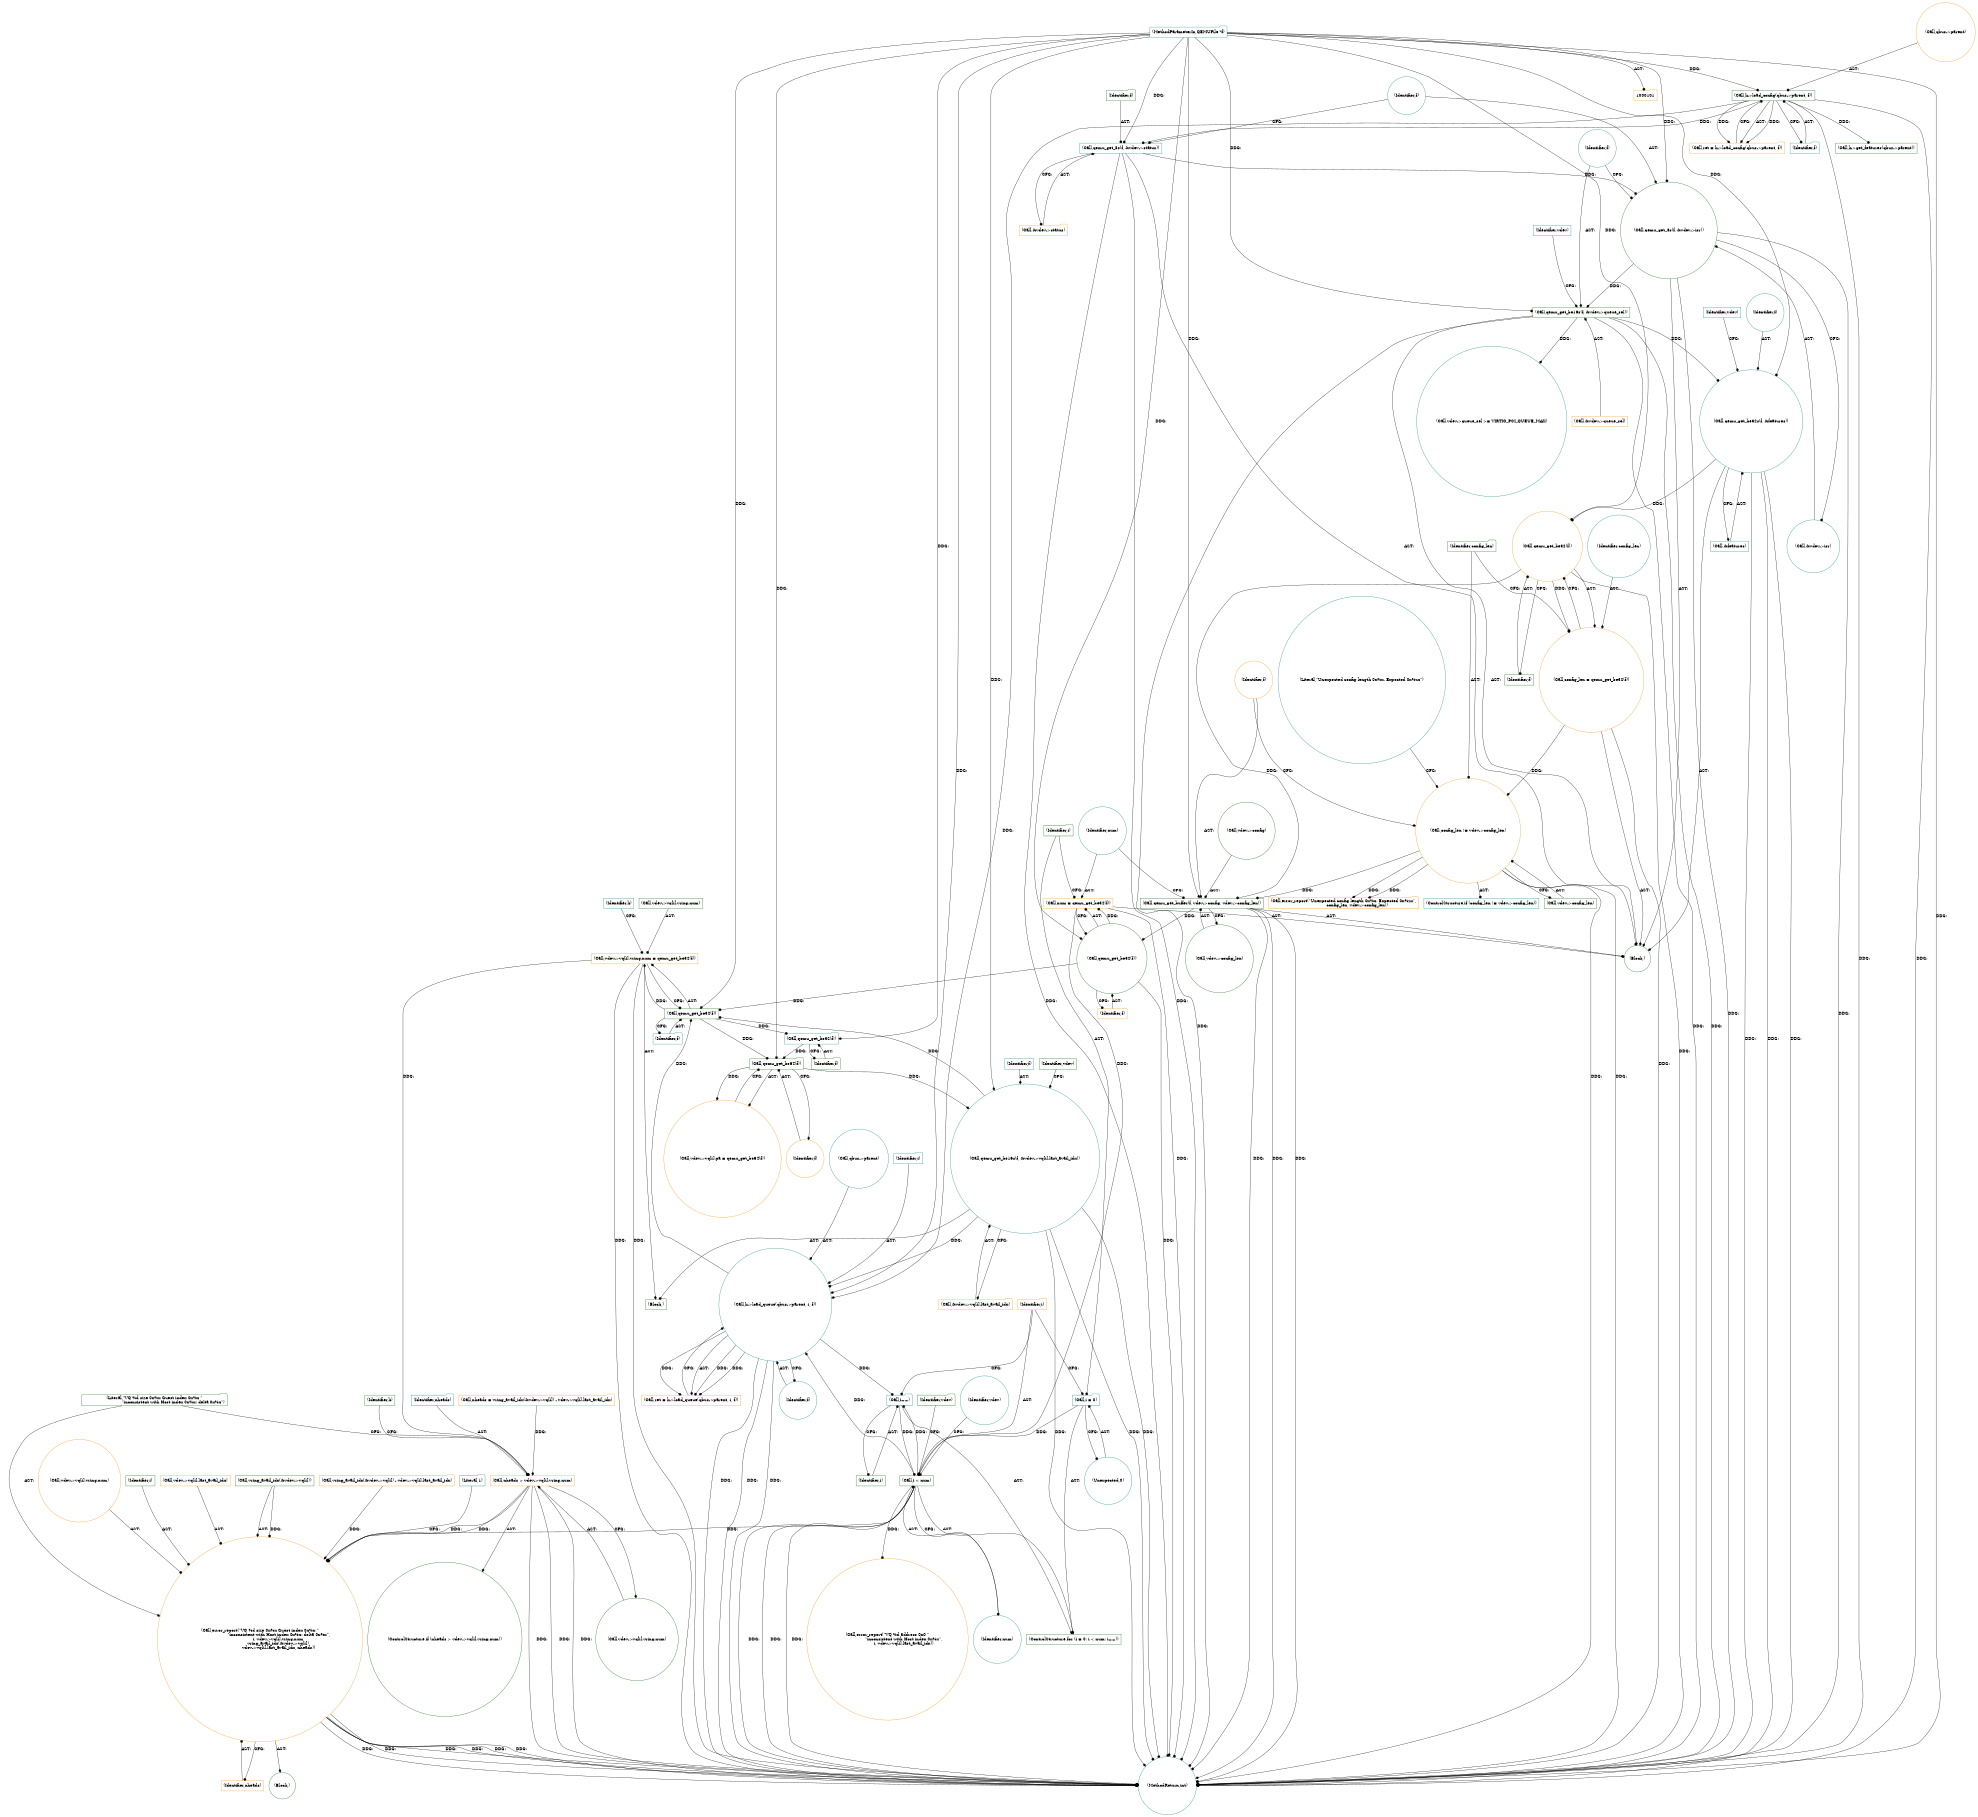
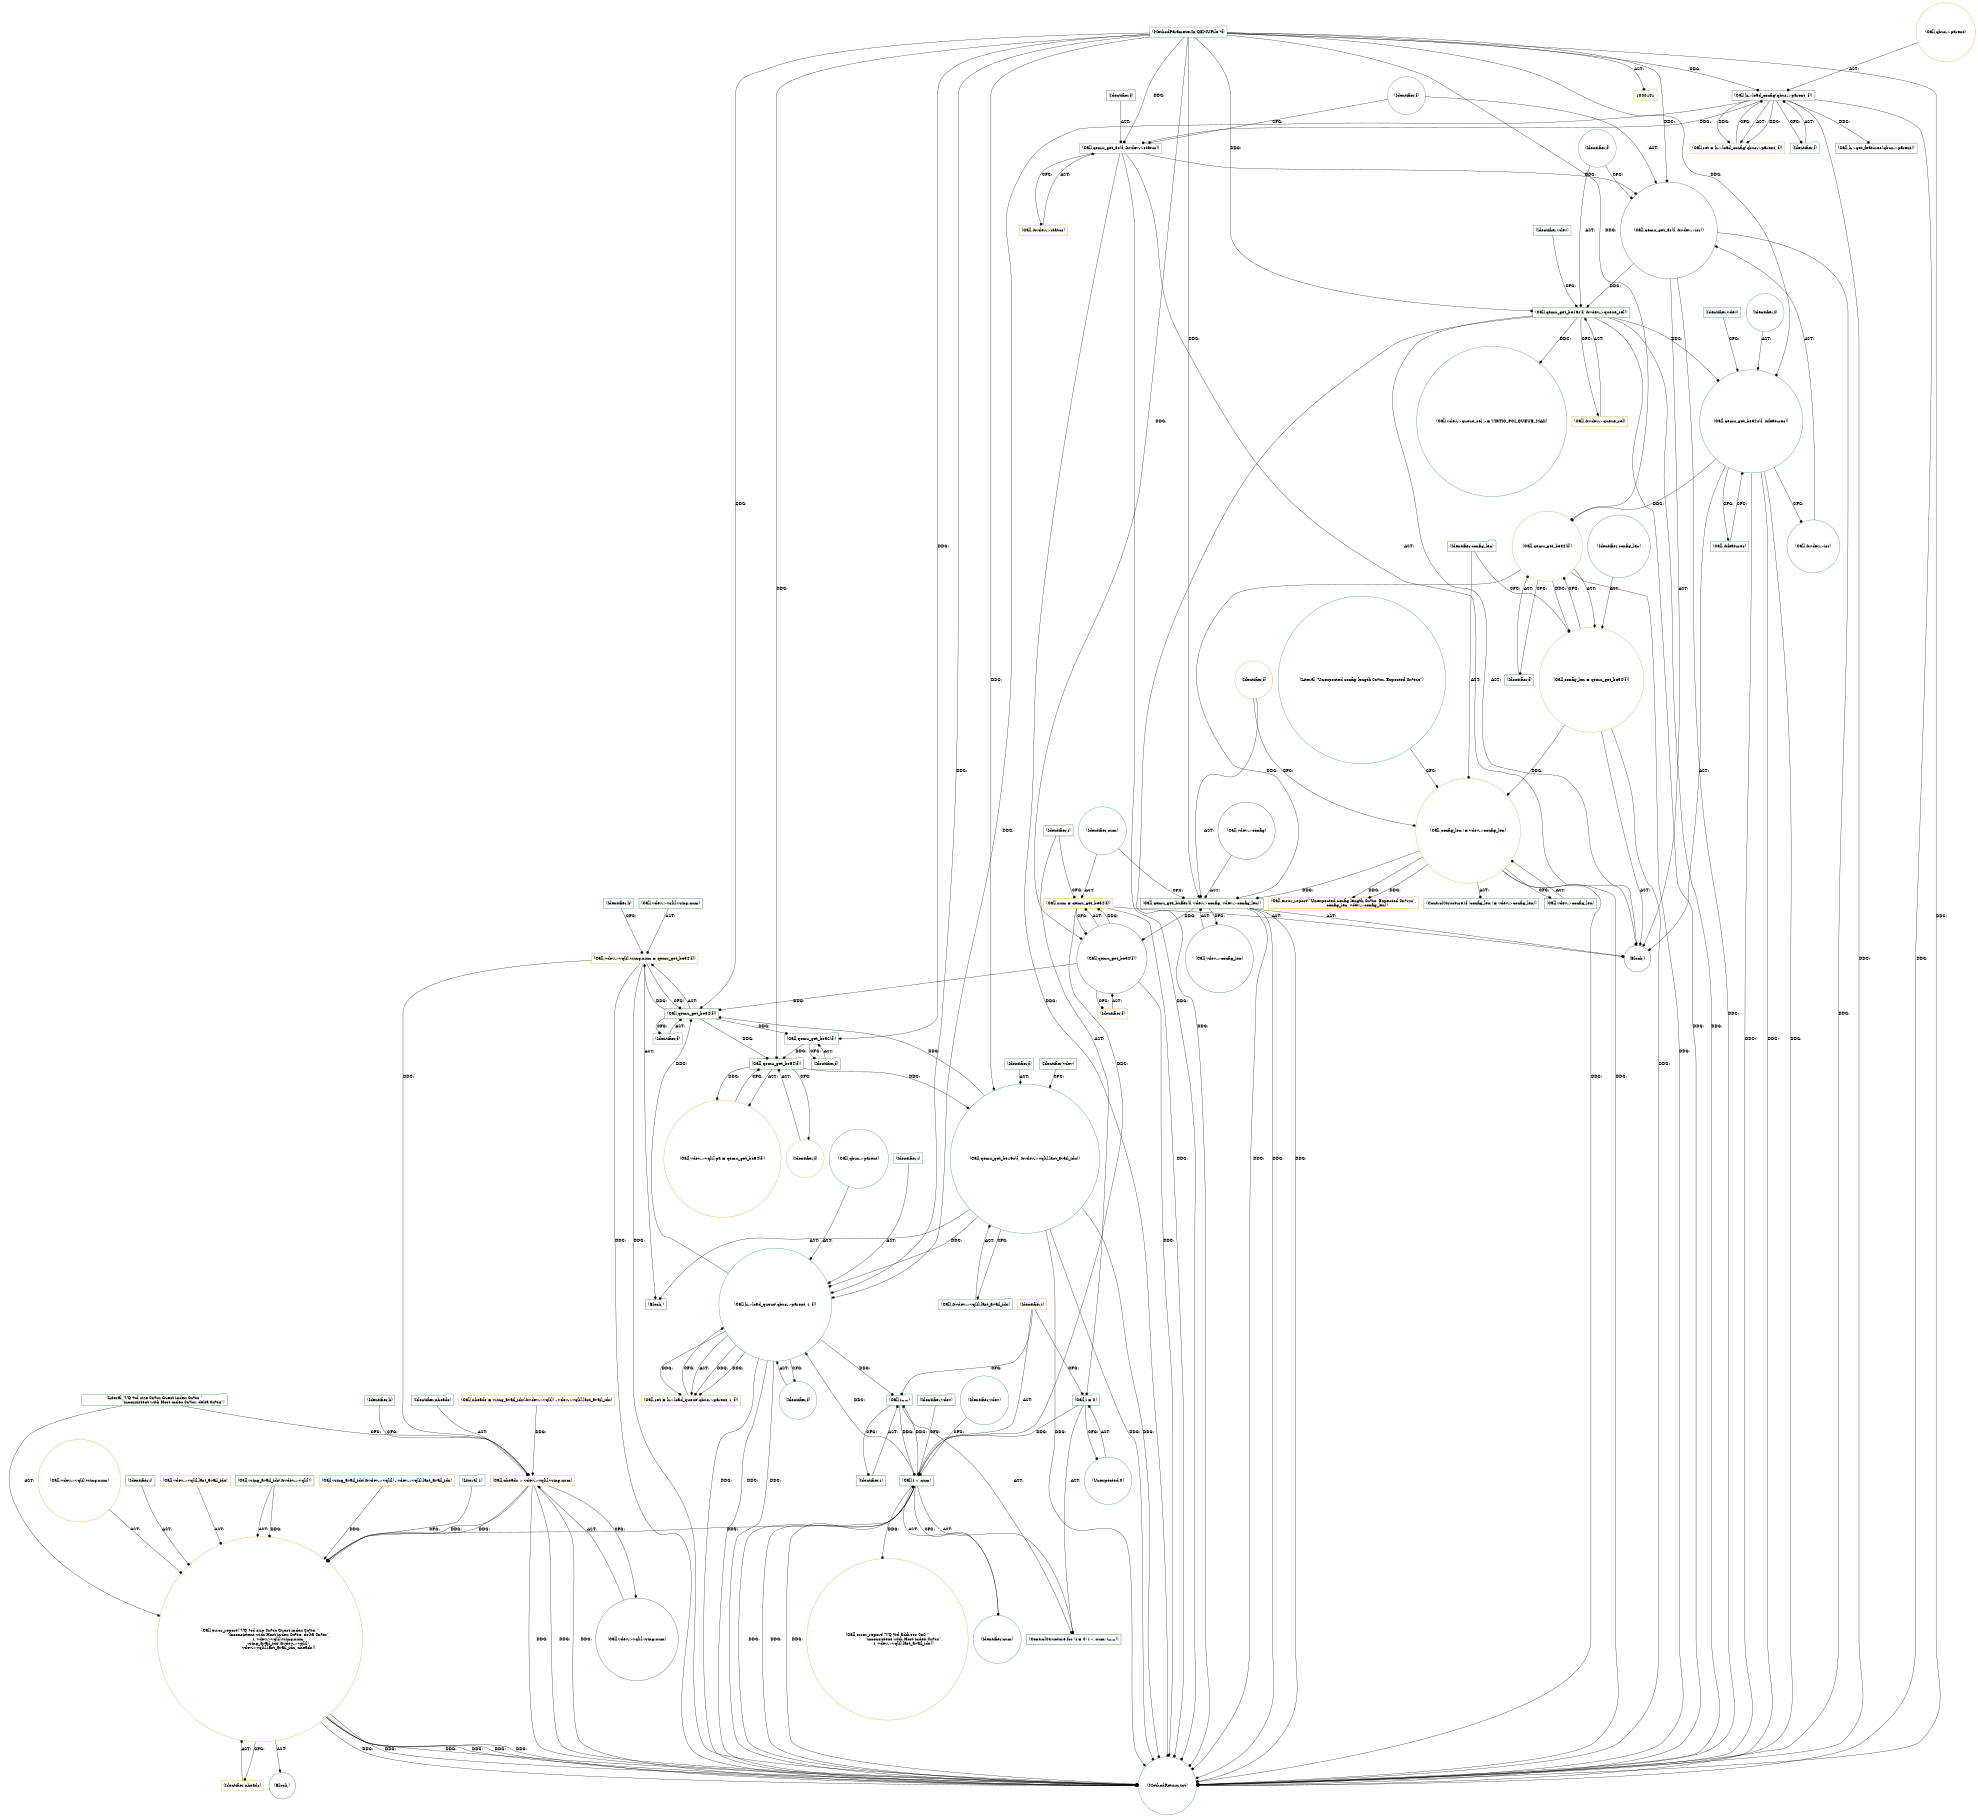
edge "(Call,qemu_get_8s(f, &vdev->isr))" -> "(Call,&vdev->isr)": now "(Call,qemu_get_be32s(f, &features))" -> "(Call,&vdev->isr)"
edge "(Call,qemu_get_be16s(f, &vdev->queue_sel))" -> "(Call,&vdev->queue_sel)": added, label "CFG:"
edge "(Call,&features)" -> "(Call,qemu_get_be32s(f, &features))": label "AST: " -> "CFG: "
node "(Call,&vdev->vq[i].last_avail_idx)": color darkorange -> teal
node "(ControlStructure,if (nheads > vdev->vq[i].vring.num))": removed
